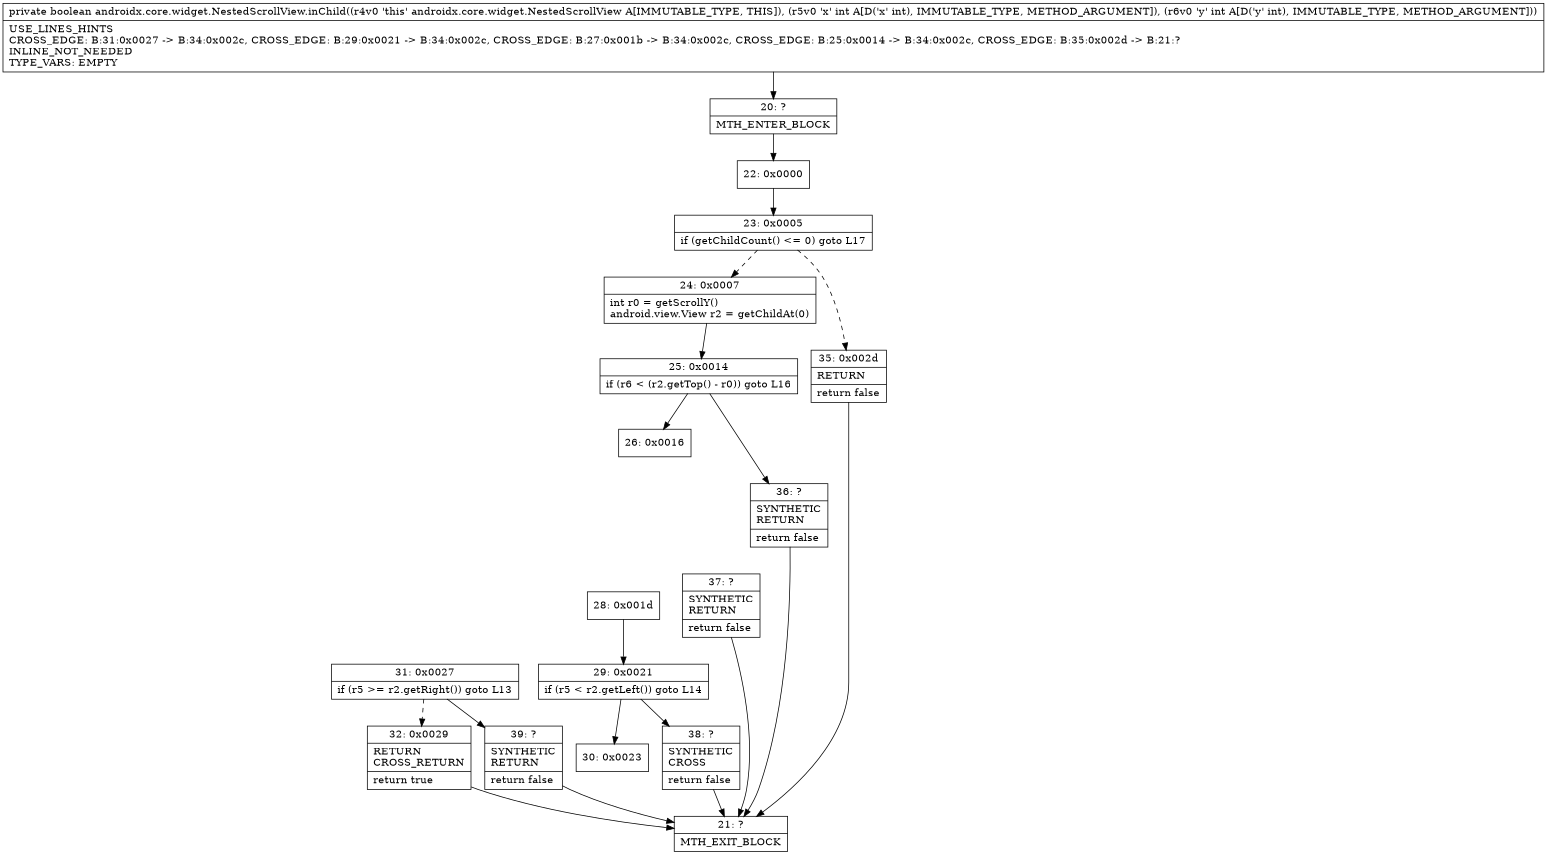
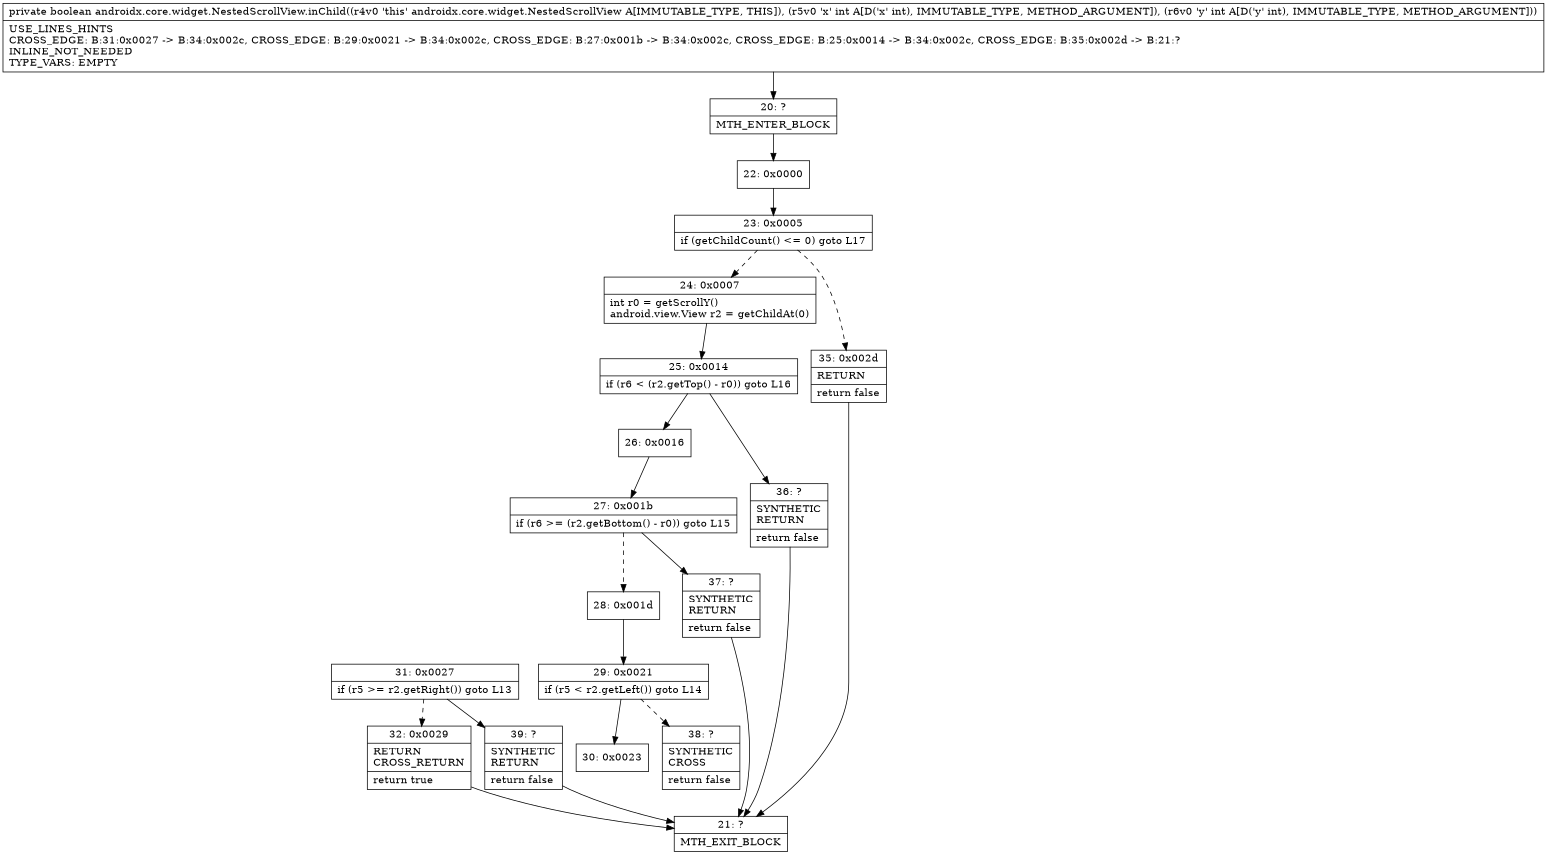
node "27: 0x001b": added
edge "29: 0x0021" -> "38: ?": style solid -> dashed
edge "38: ?" -> "21: ?": removed
